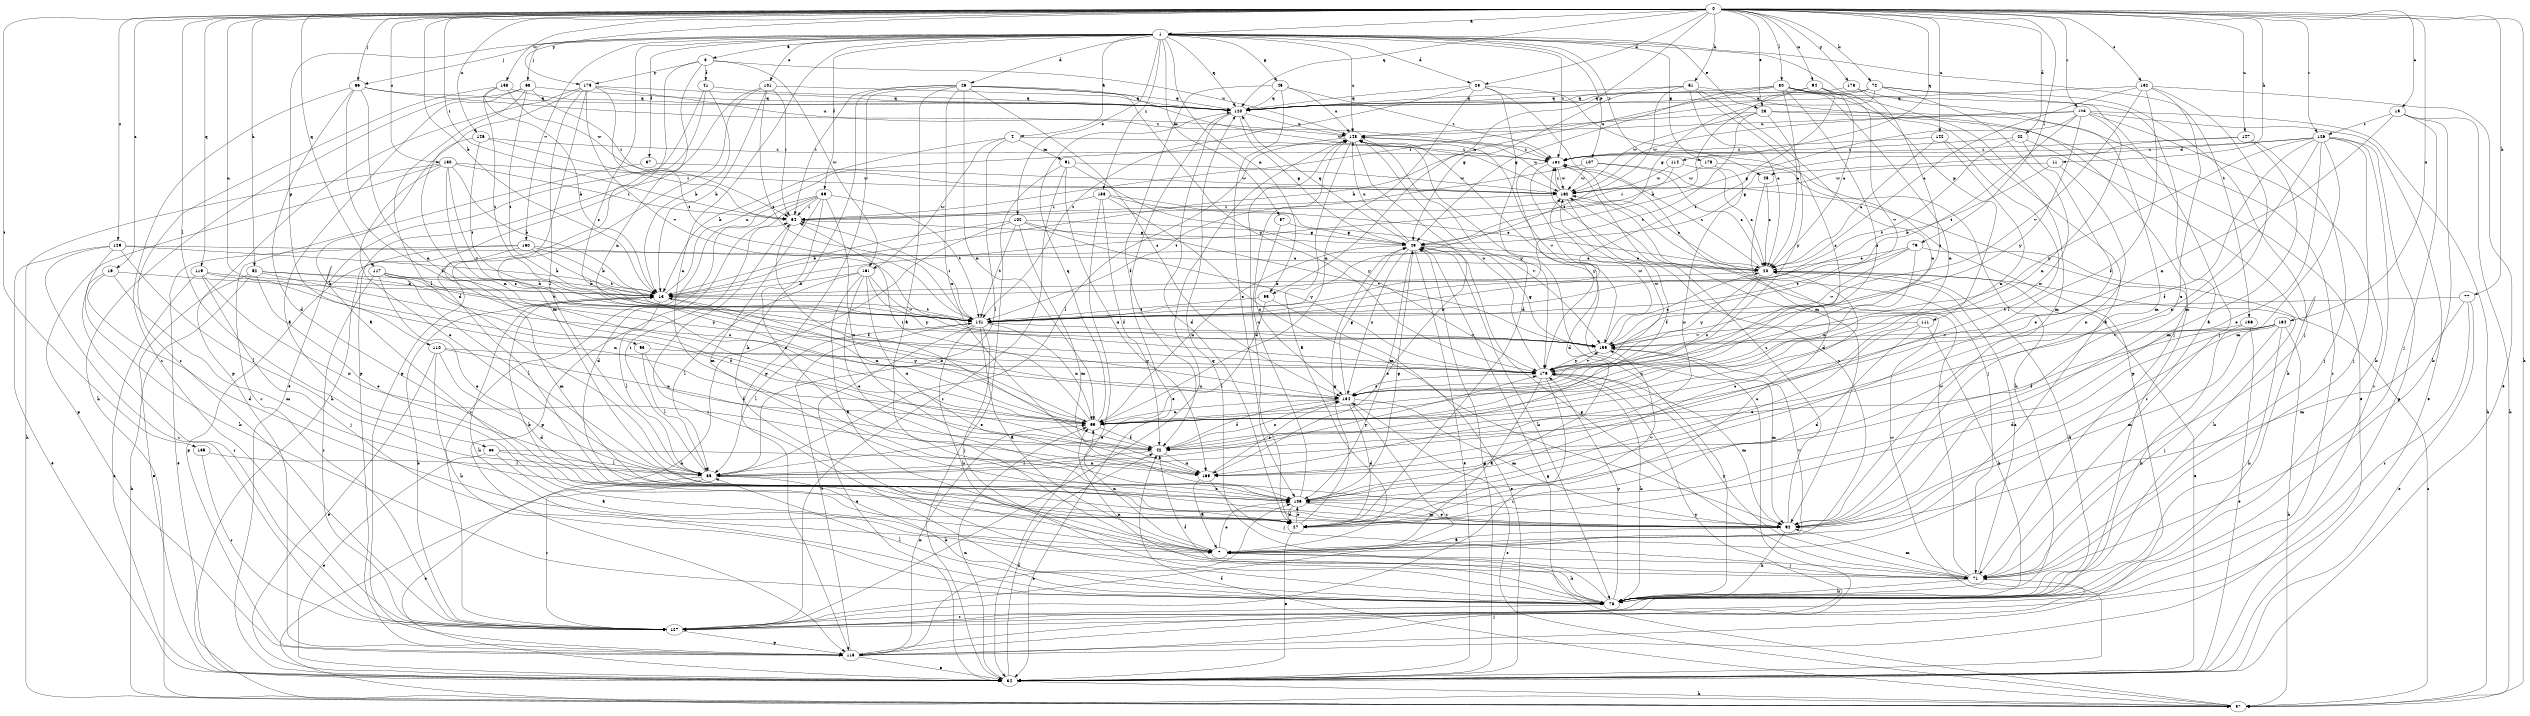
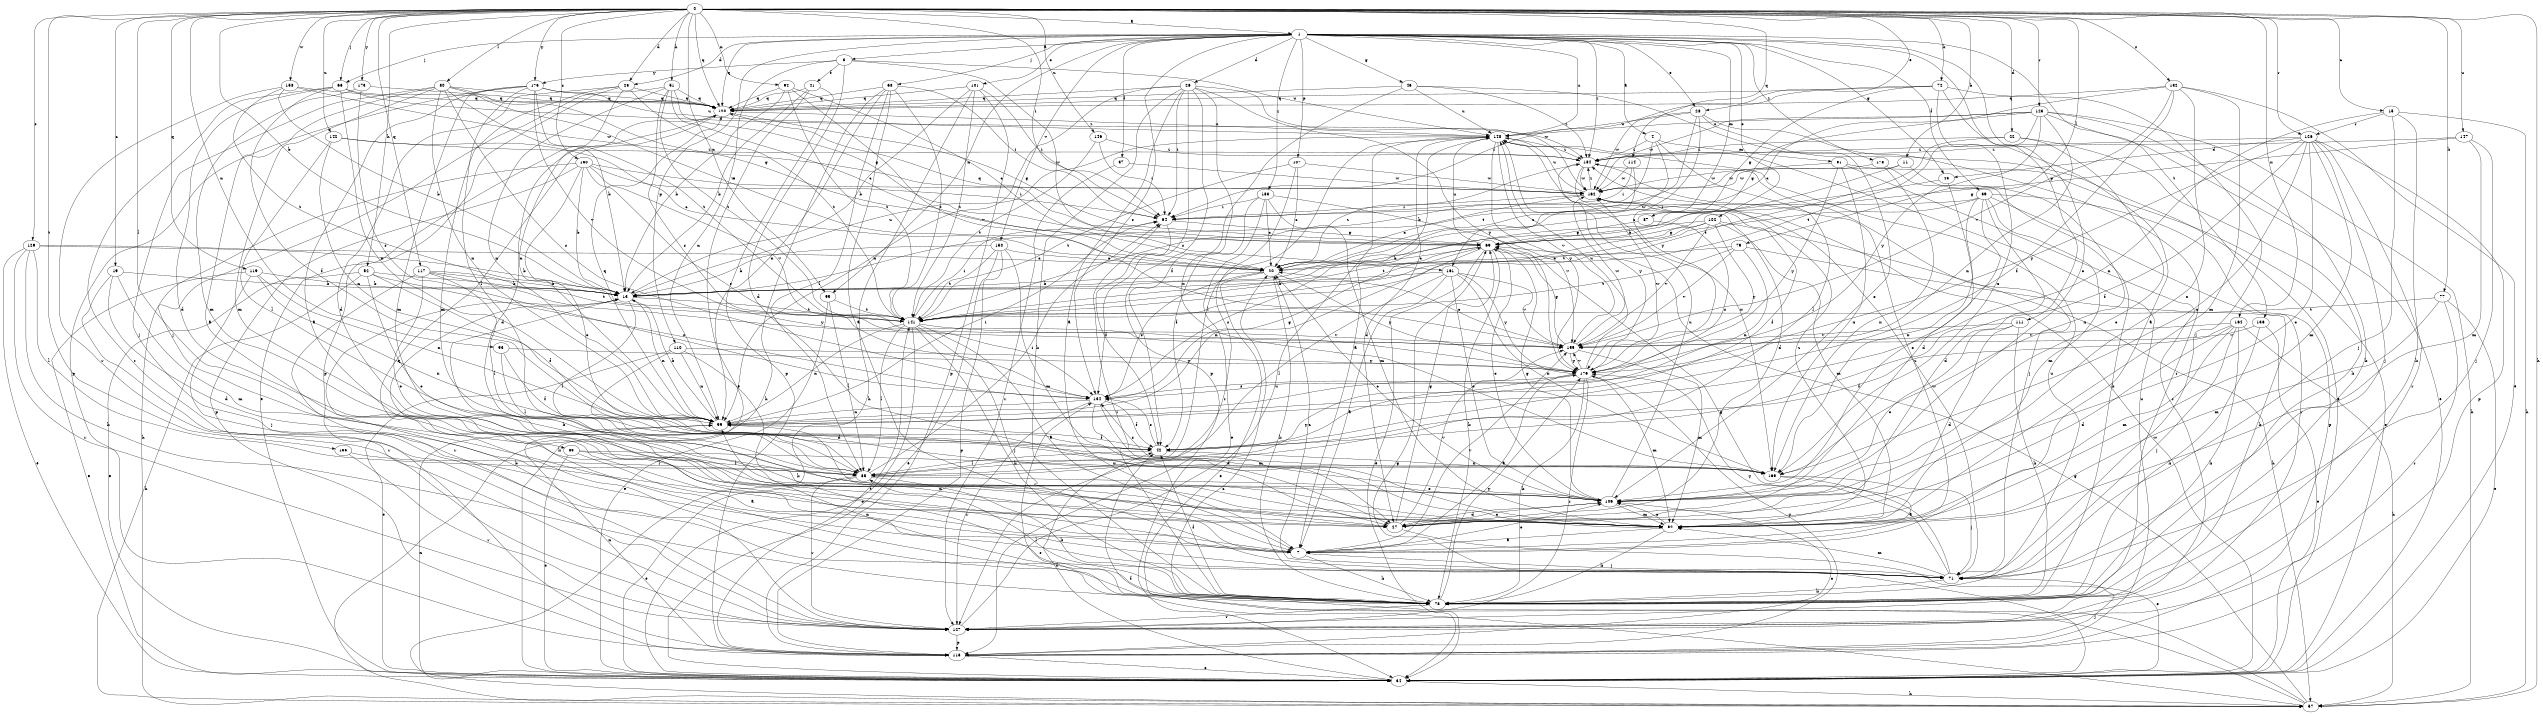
node "49": label "49" -> "69"
edge "146" -> "99": now "68" -> "99"
